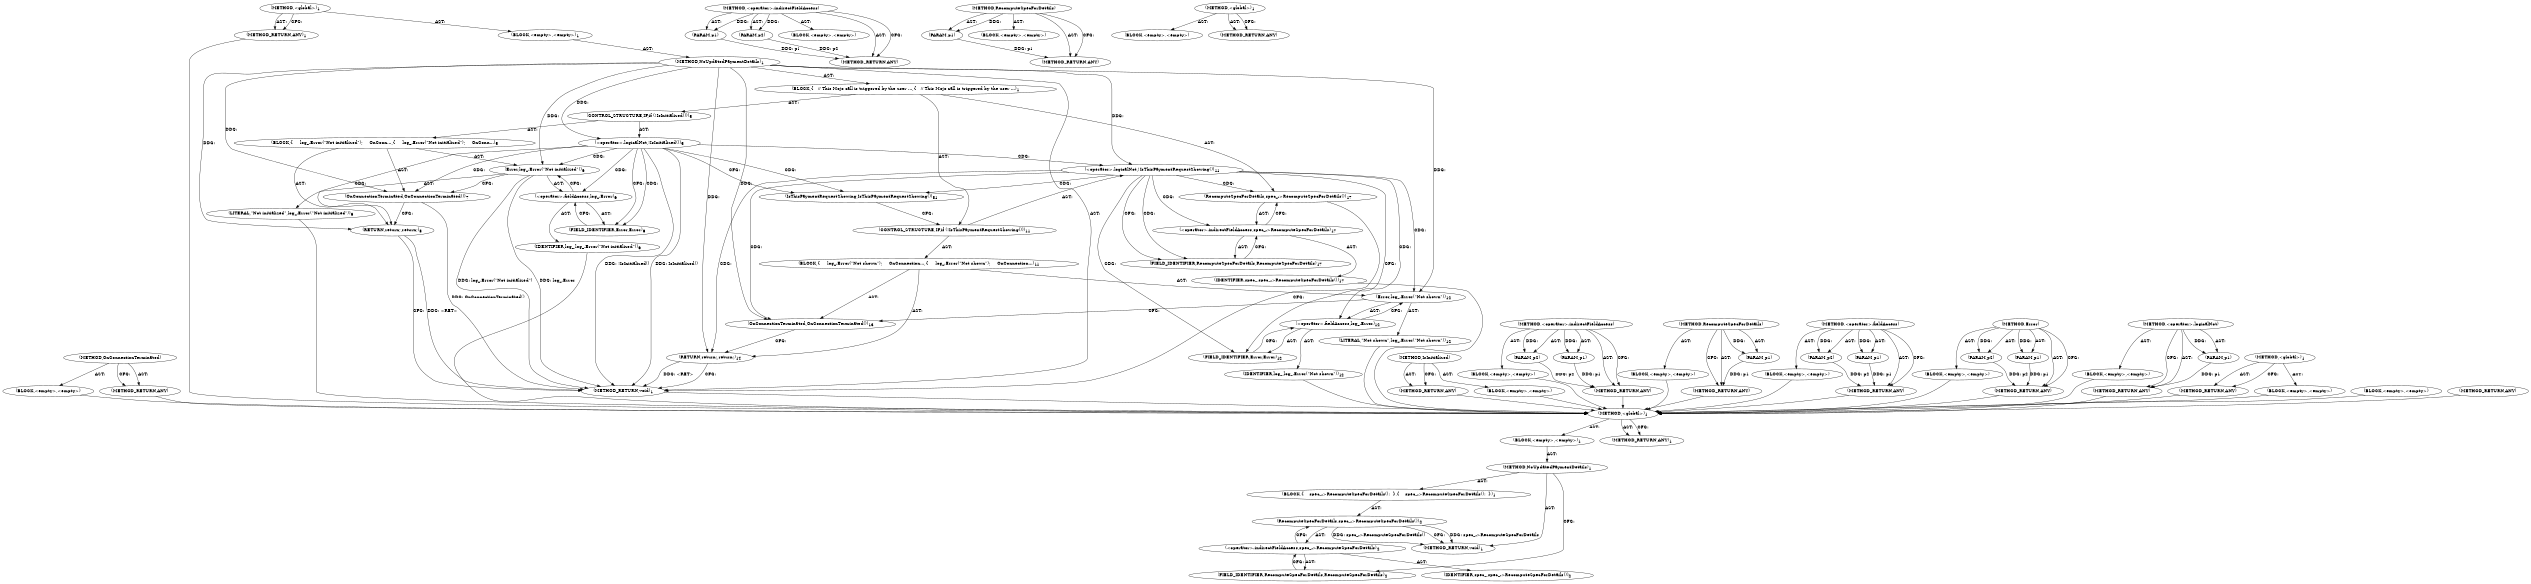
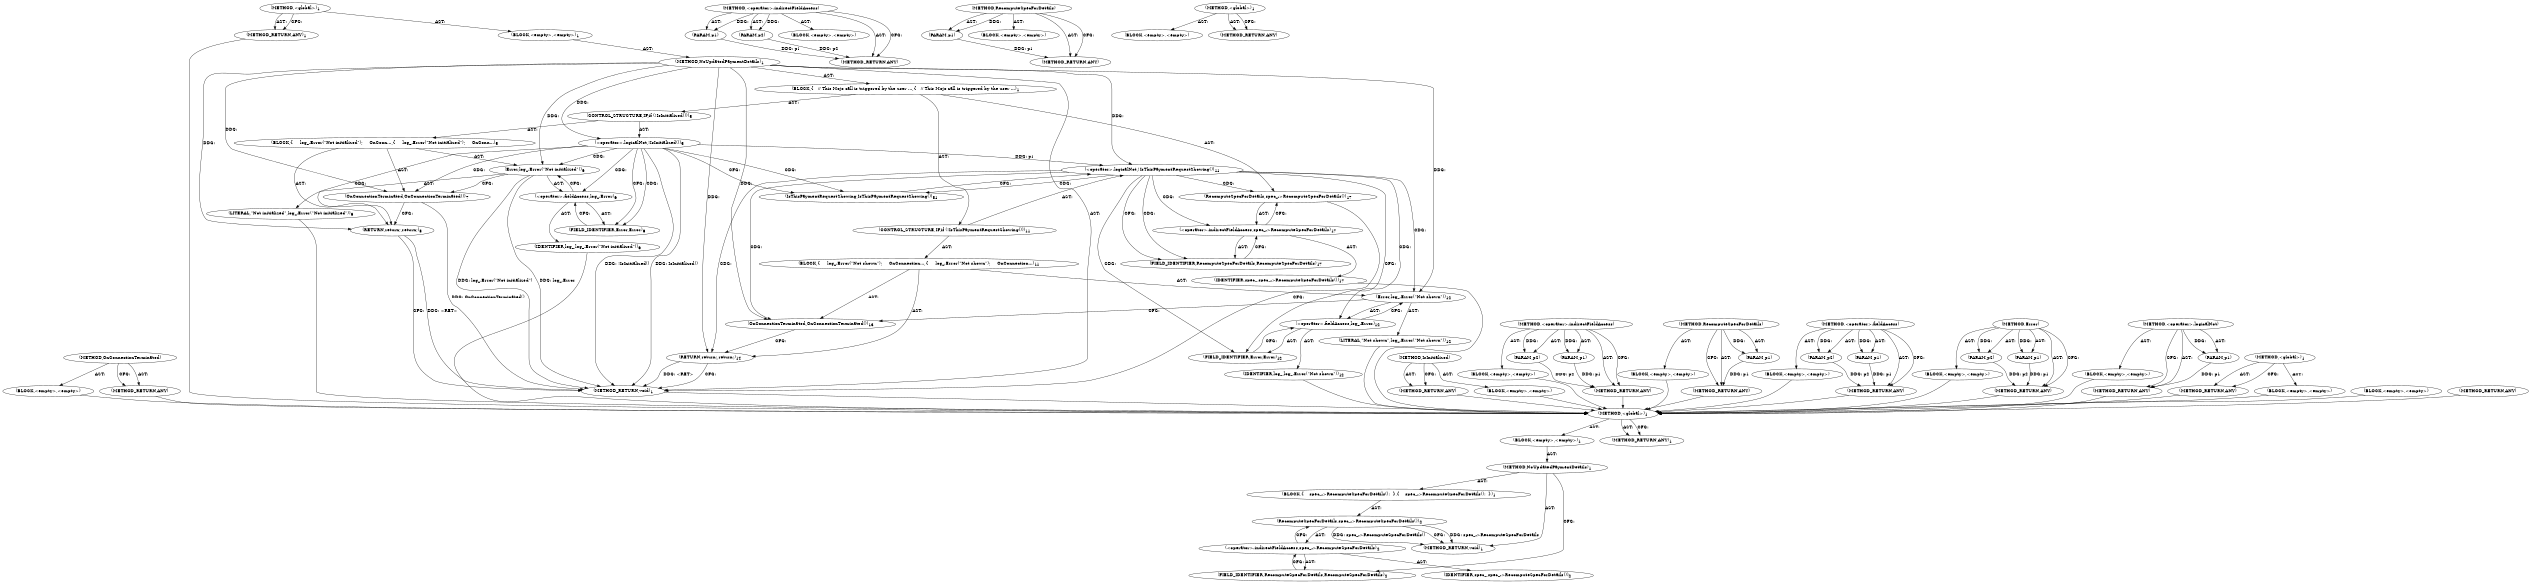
edge "(<operator>.logicalNot,!IsInitialized())" -> "(<operator>.logicalNot,!IsThisPaymentRequestShowing())": label "CDG: " -> "DDG: p1"
edge "(IsThisPaymentRequestShowing,IsThisPaymentRequestShowing())" -> "(CONTROL_STRUCTURE,IF,if (!IsThisPaymentRequestShowing()))": now "(IsThisPaymentRequestShowing,IsThisPaymentRequestShowing())" -> "(<operator>.logicalNot,!IsThisPaymentRequestShowing())"
